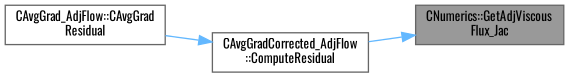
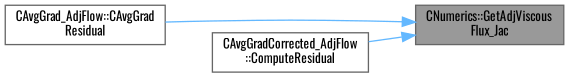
edge "CAvgGrad_AdjFlow::CAvgGrad Residual" -> "CAvgGradCorrected_AdjFlow ::ComputeResidual": now "CAvgGrad_AdjFlow::CAvgGrad Residual" -> "CNumerics::GetAdjViscous Flux_Jac"
